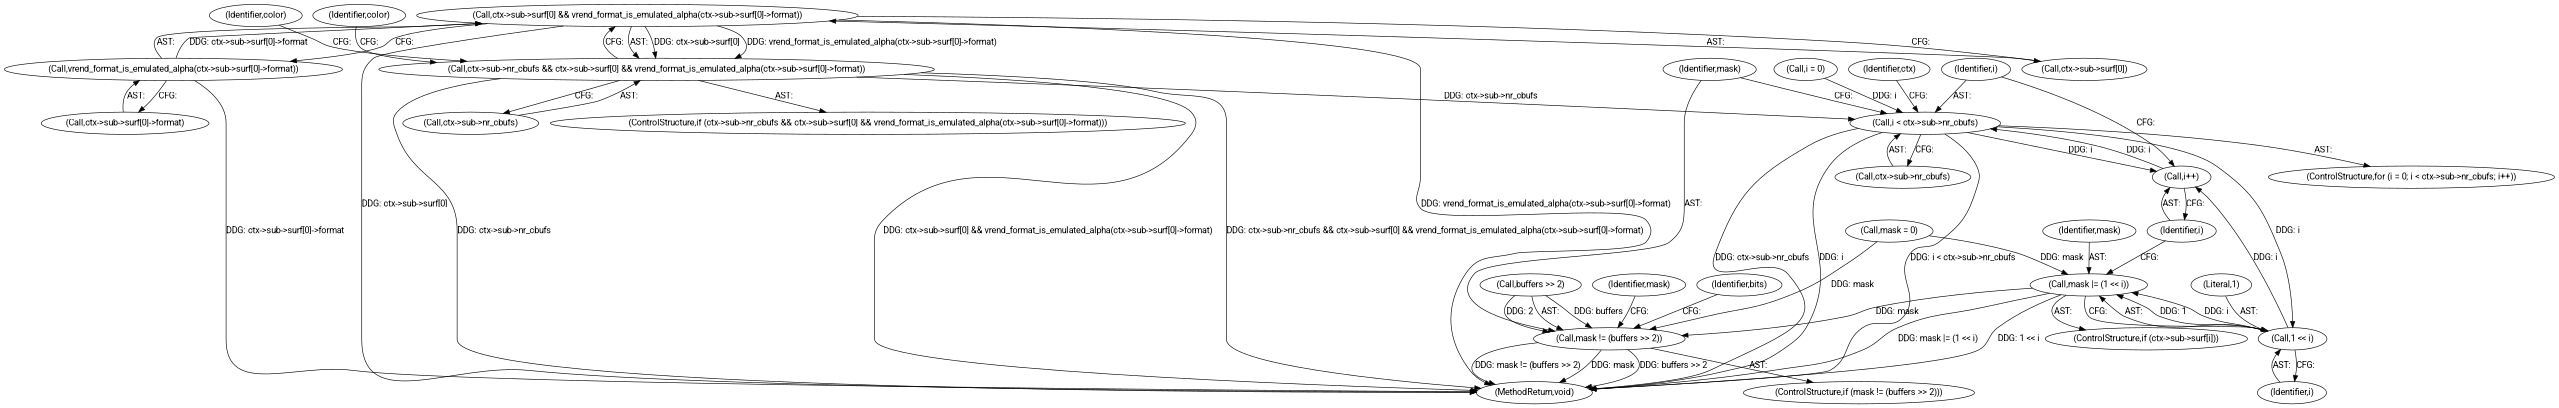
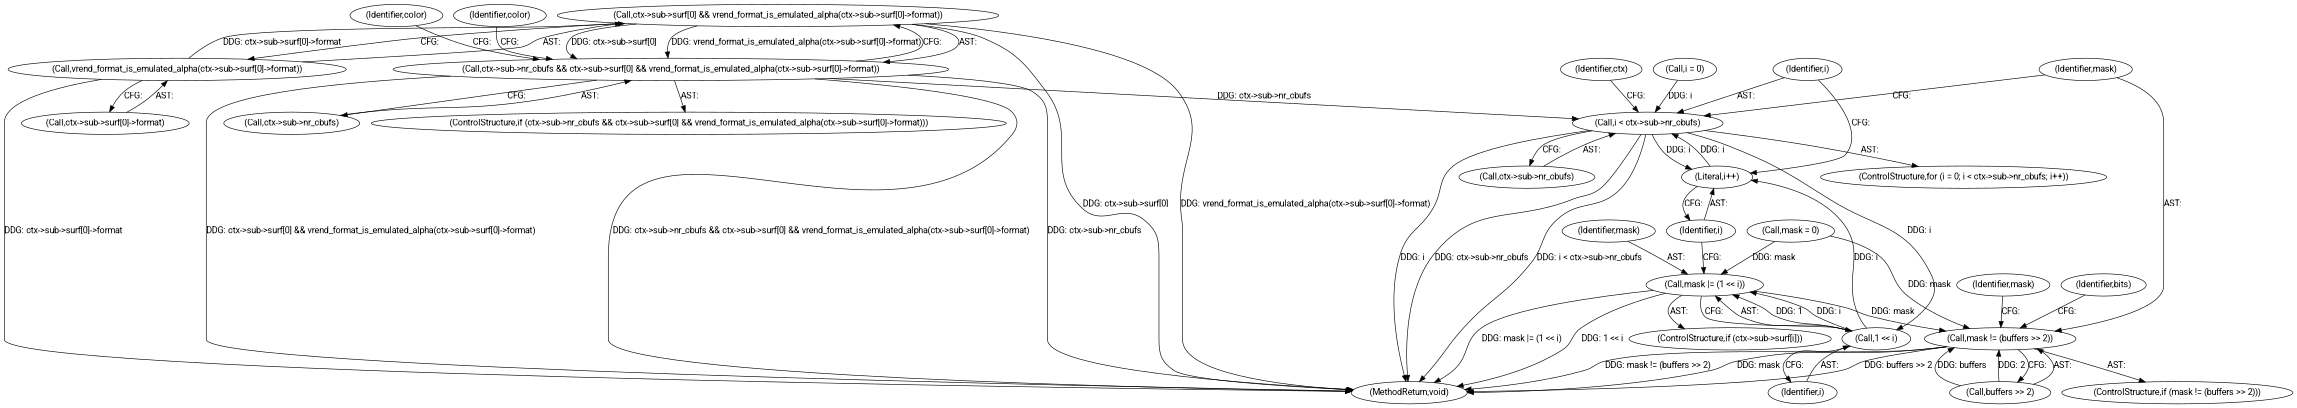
node "(Call,ctx->sub->surf[0])": removed
node "(Call,i++)": label "(Call,i++)" -> "(Literal,i++)"
node "(Literal,1)": removed
edge "(Call,mask != (buffers >> 2))" -> "(Call,buffers >> 2)": added, label "CFG:"
